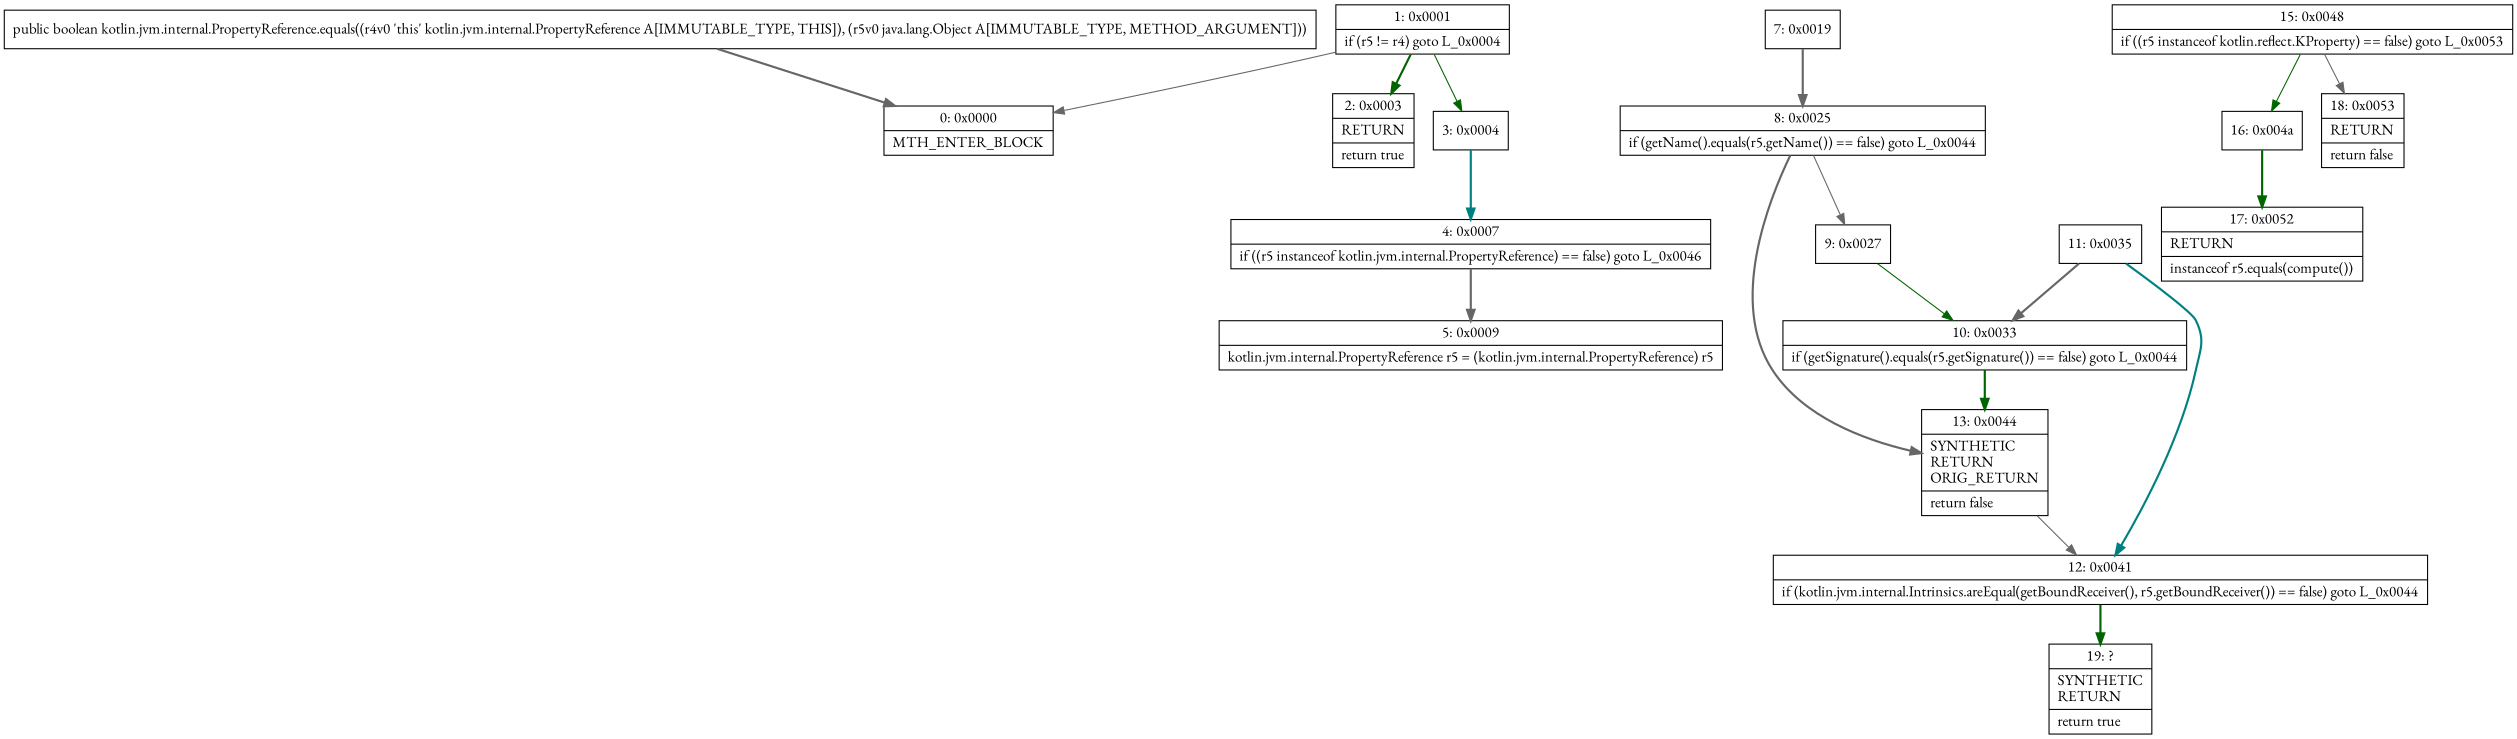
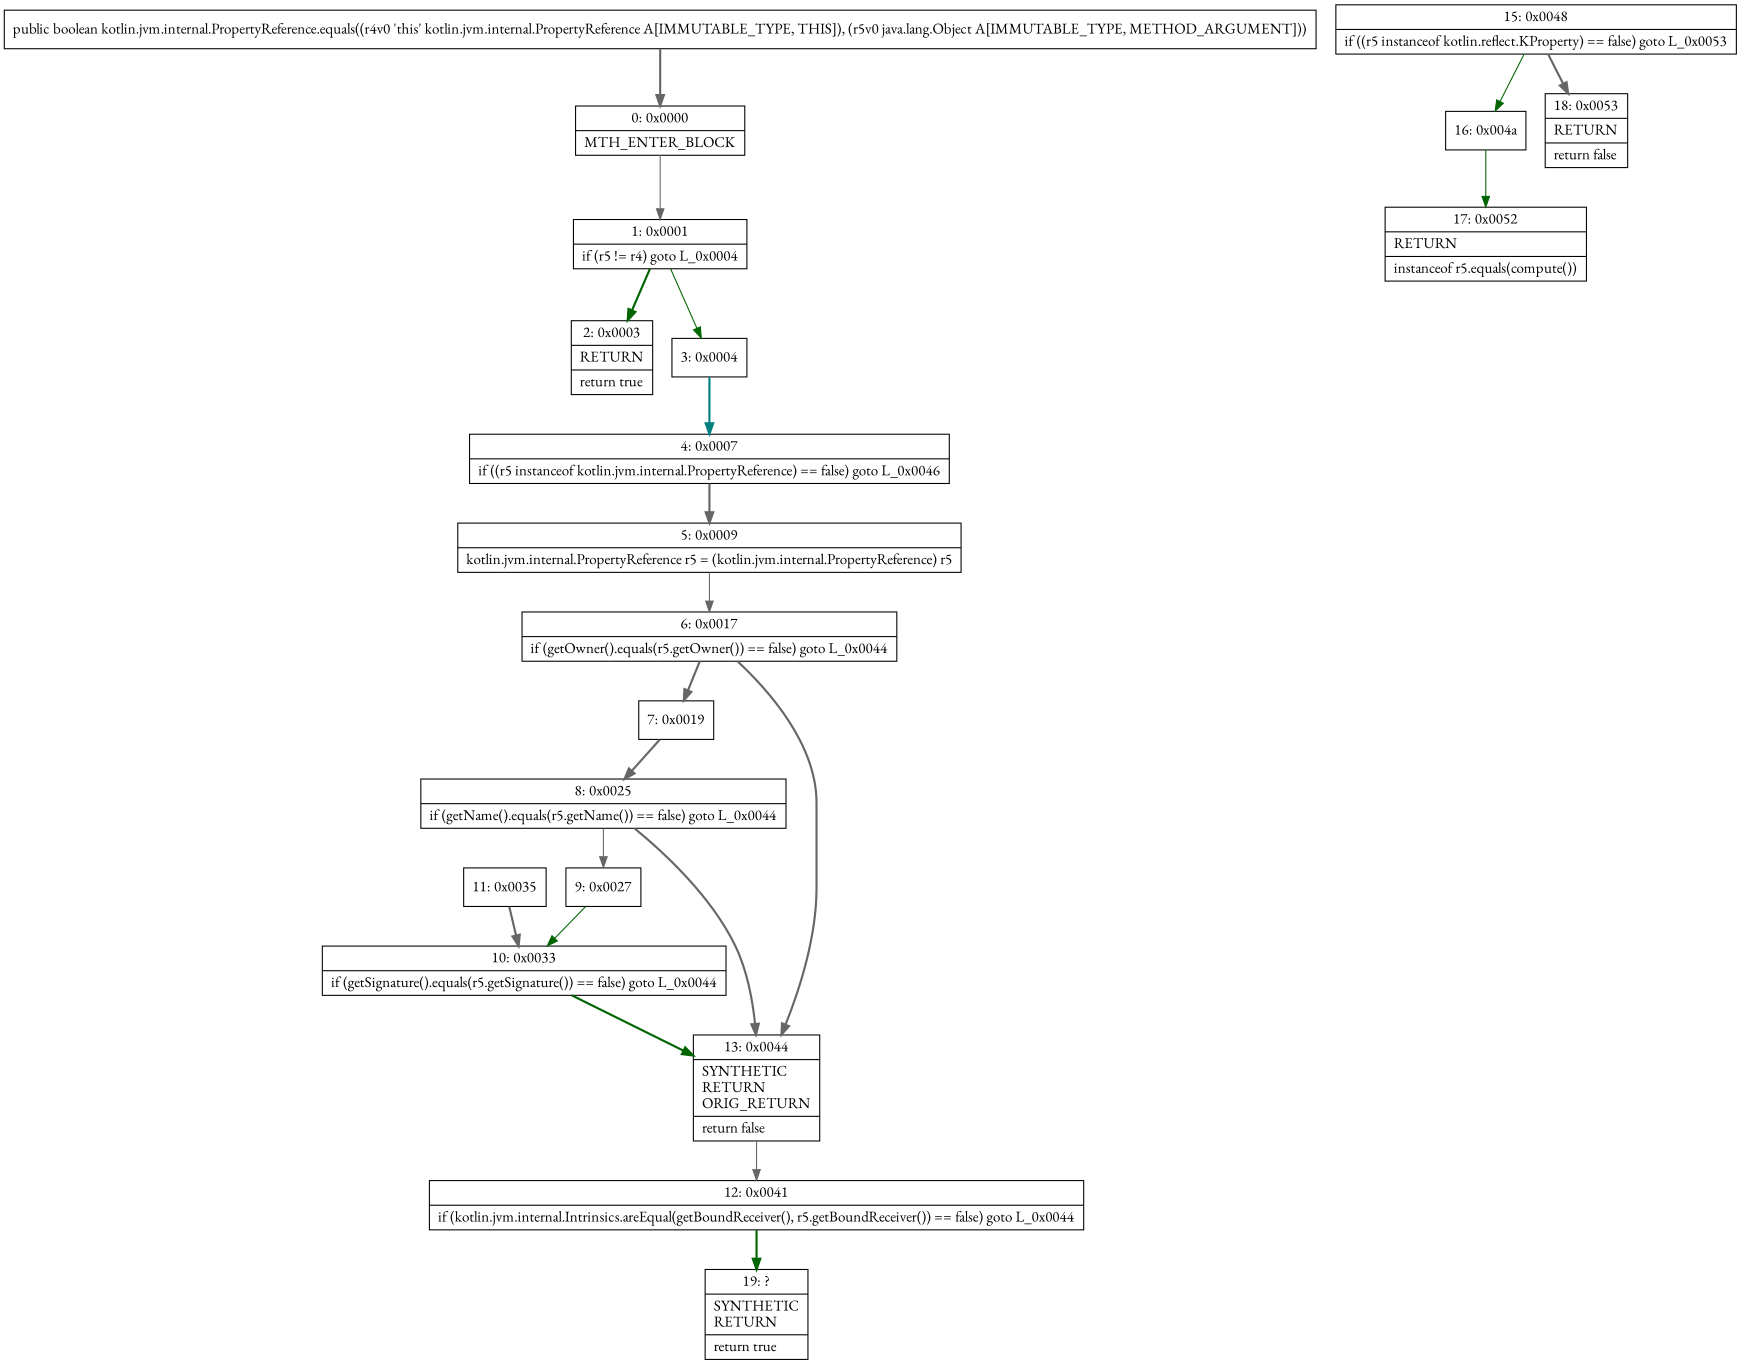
edge "15: 0x0048" -> "18: 0x0053": style solid -> bold
edge "1: 0x0001" -> "0: 0x0000": reversed
edge "16: 0x004a" -> "17: 0x0052": style bold -> solid
edge "11: 0x0035" -> "12: 0x0041": removed
node "6: 0x0017": added
